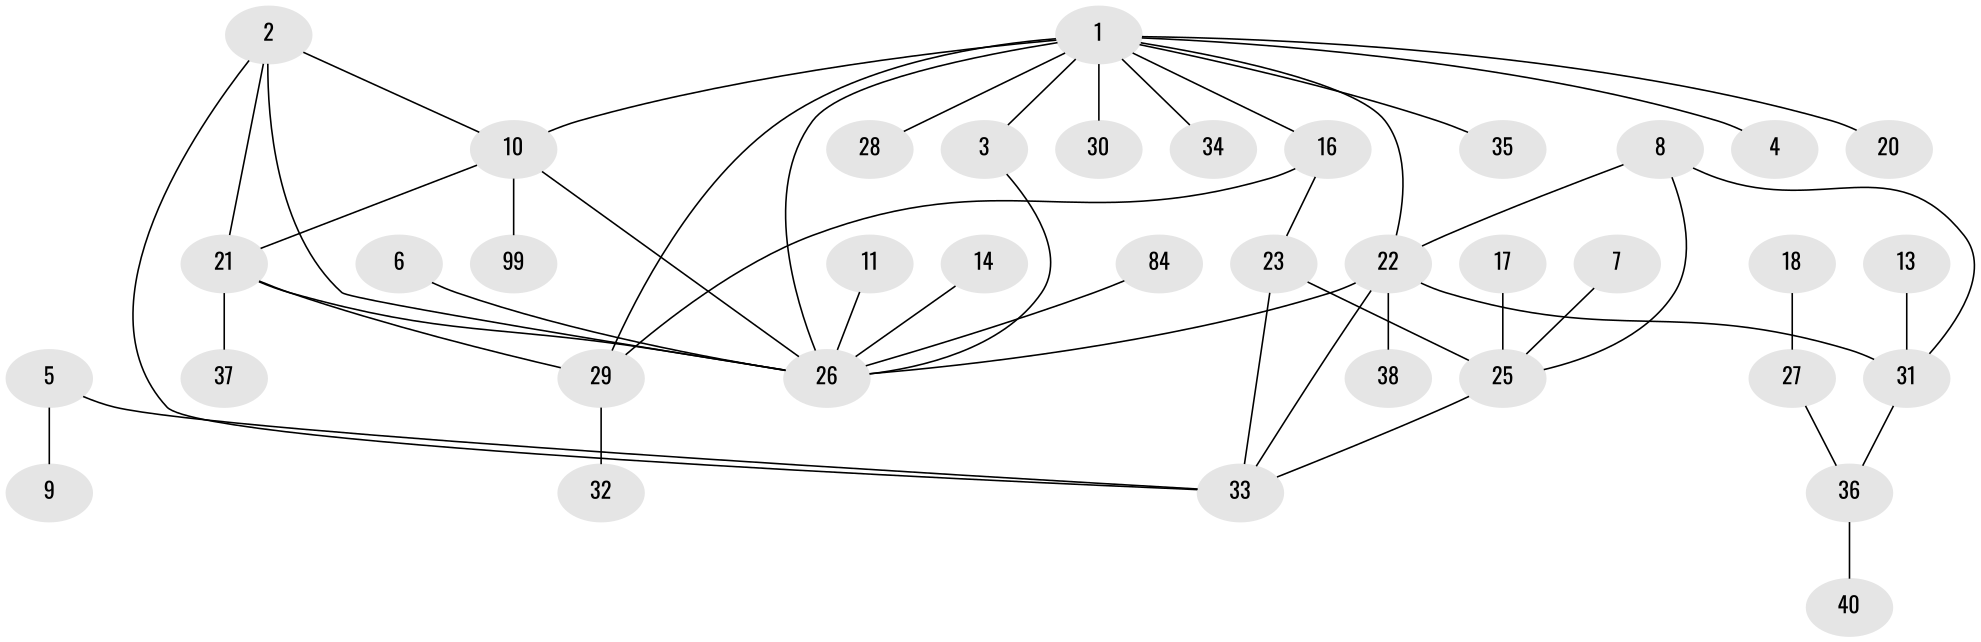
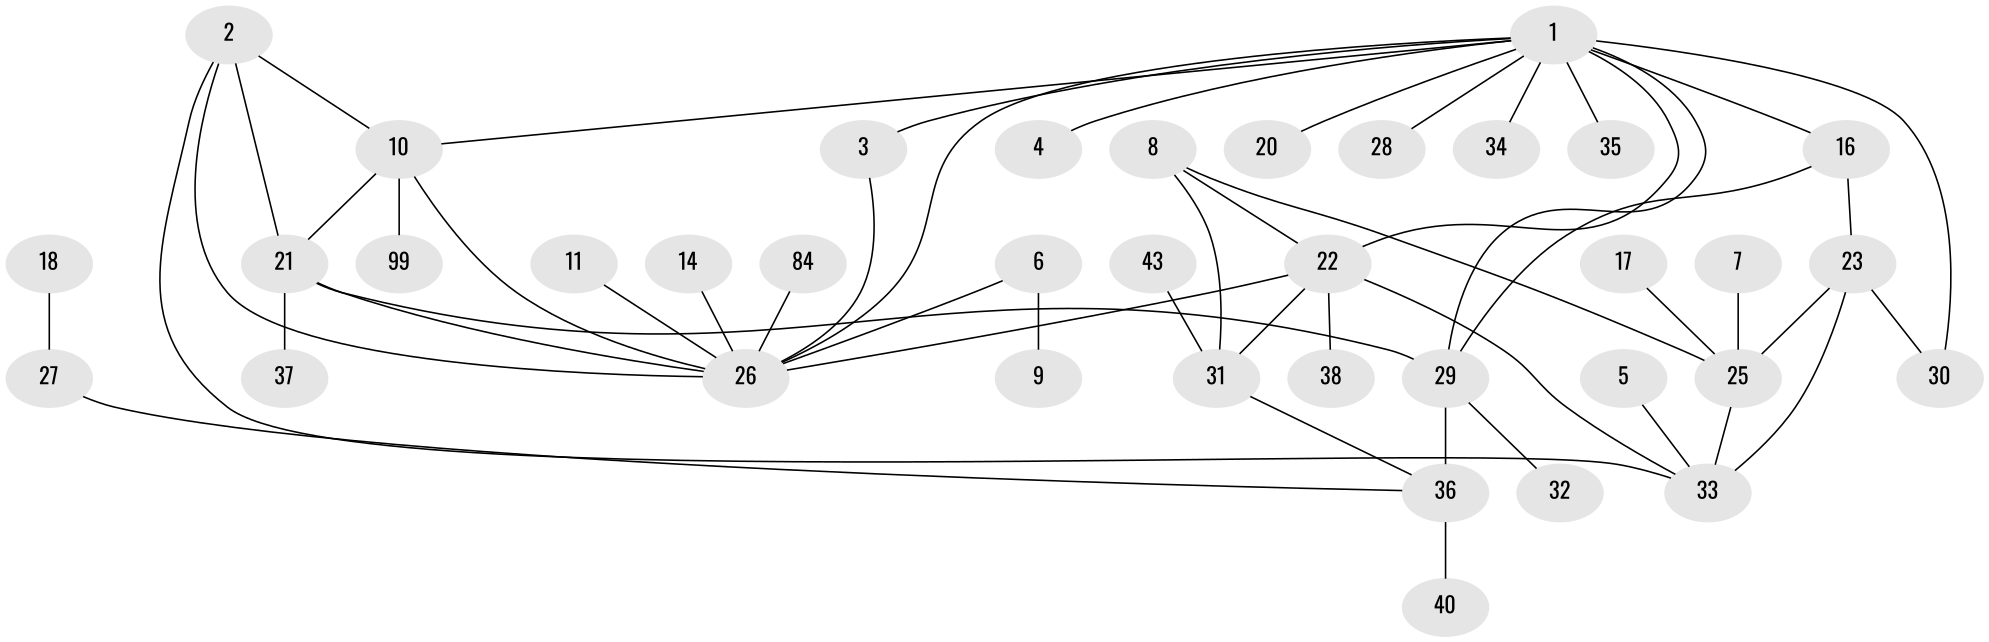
node "13": label "13" -> "43"
edge "23" -- "30": added
edge "5" -- "9": now "6" -- "9"
edge "29" -- "36": added
